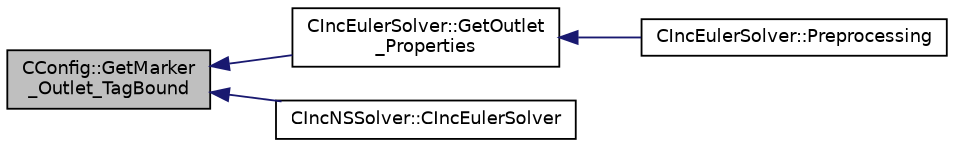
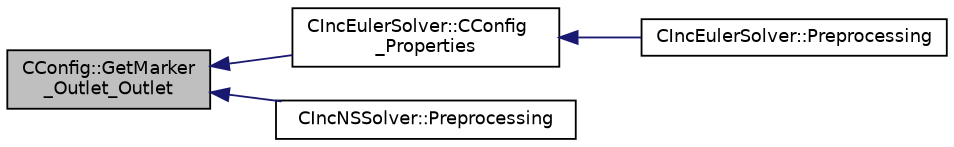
node "CIncEulerSolver::GetOutlet _Properties": label "CIncEulerSolver::GetOutlet _Properties" -> "CIncEulerSolver::CConfig _Properties"
node "CConfig::GetMarker _Outlet_TagBound": label "CConfig::GetMarker _Outlet_TagBound" -> "CConfig::GetMarker _Outlet_Outlet"
node "CIncNSSolver::CIncEulerSolver": label "CIncNSSolver::CIncEulerSolver" -> "CIncNSSolver::Preprocessing"
